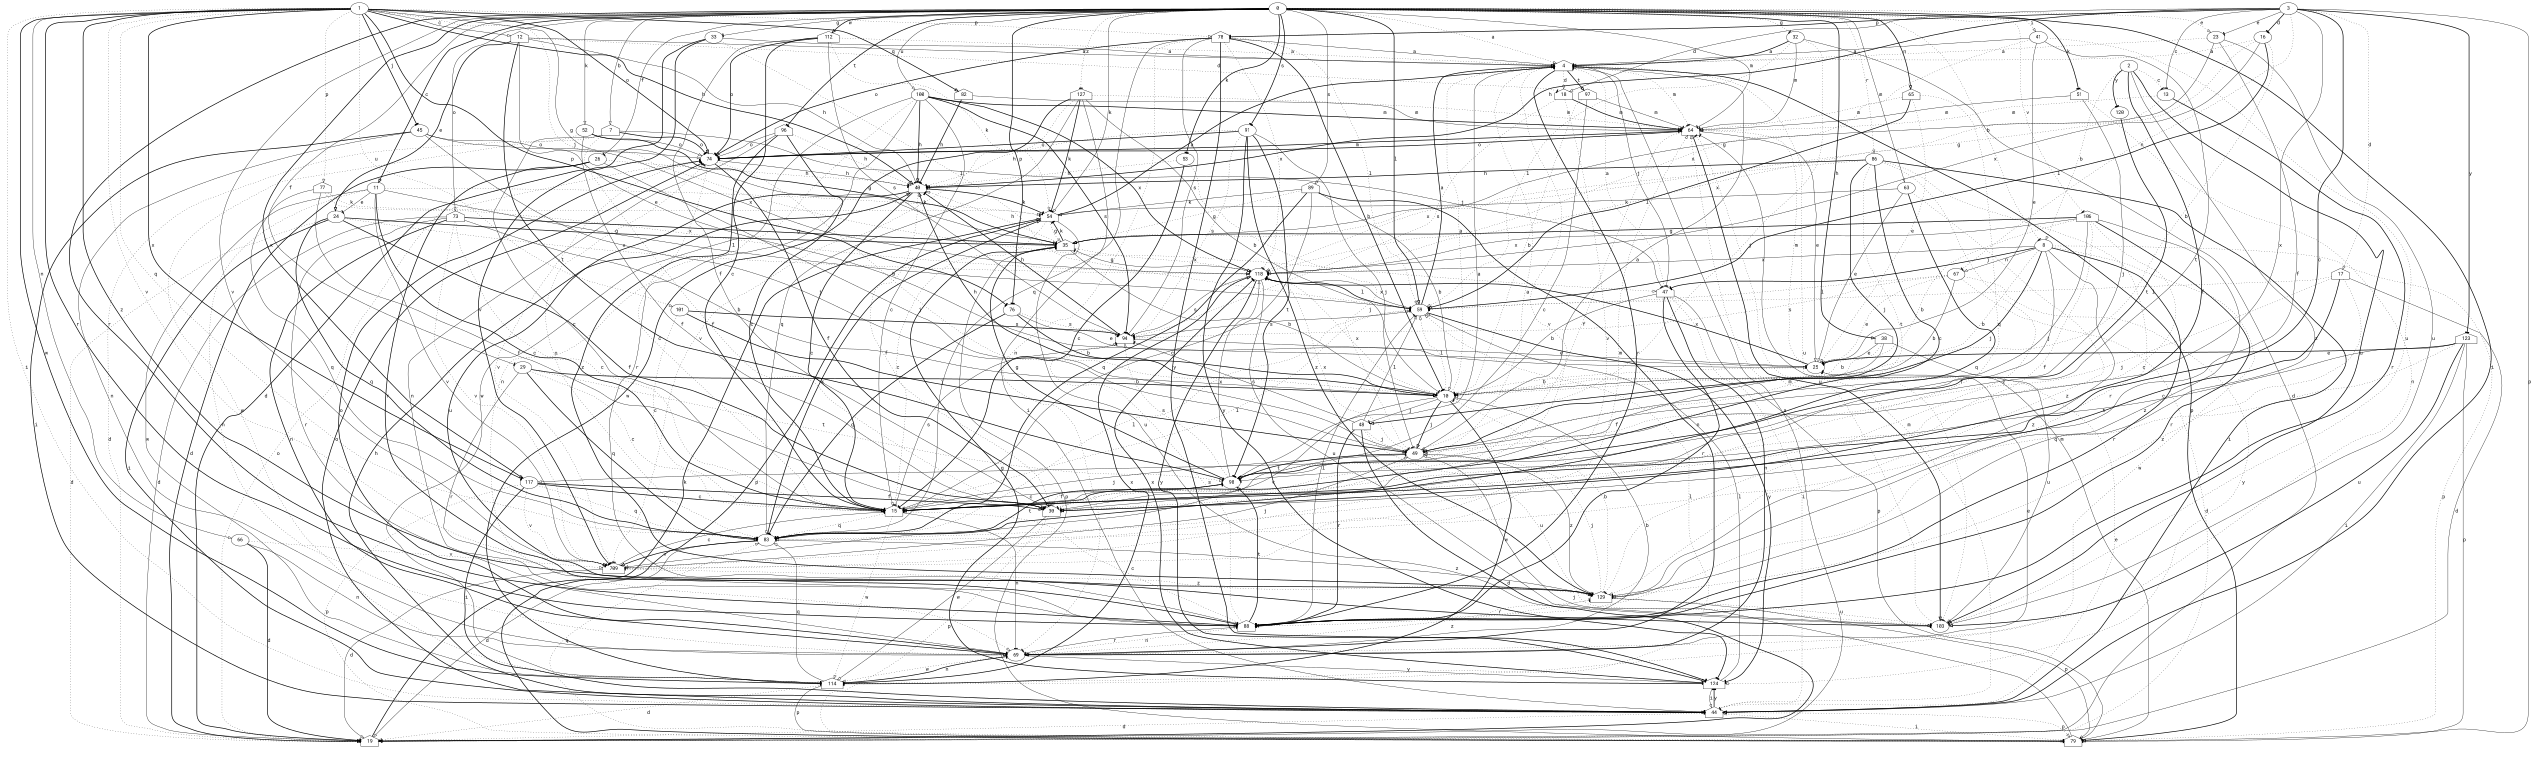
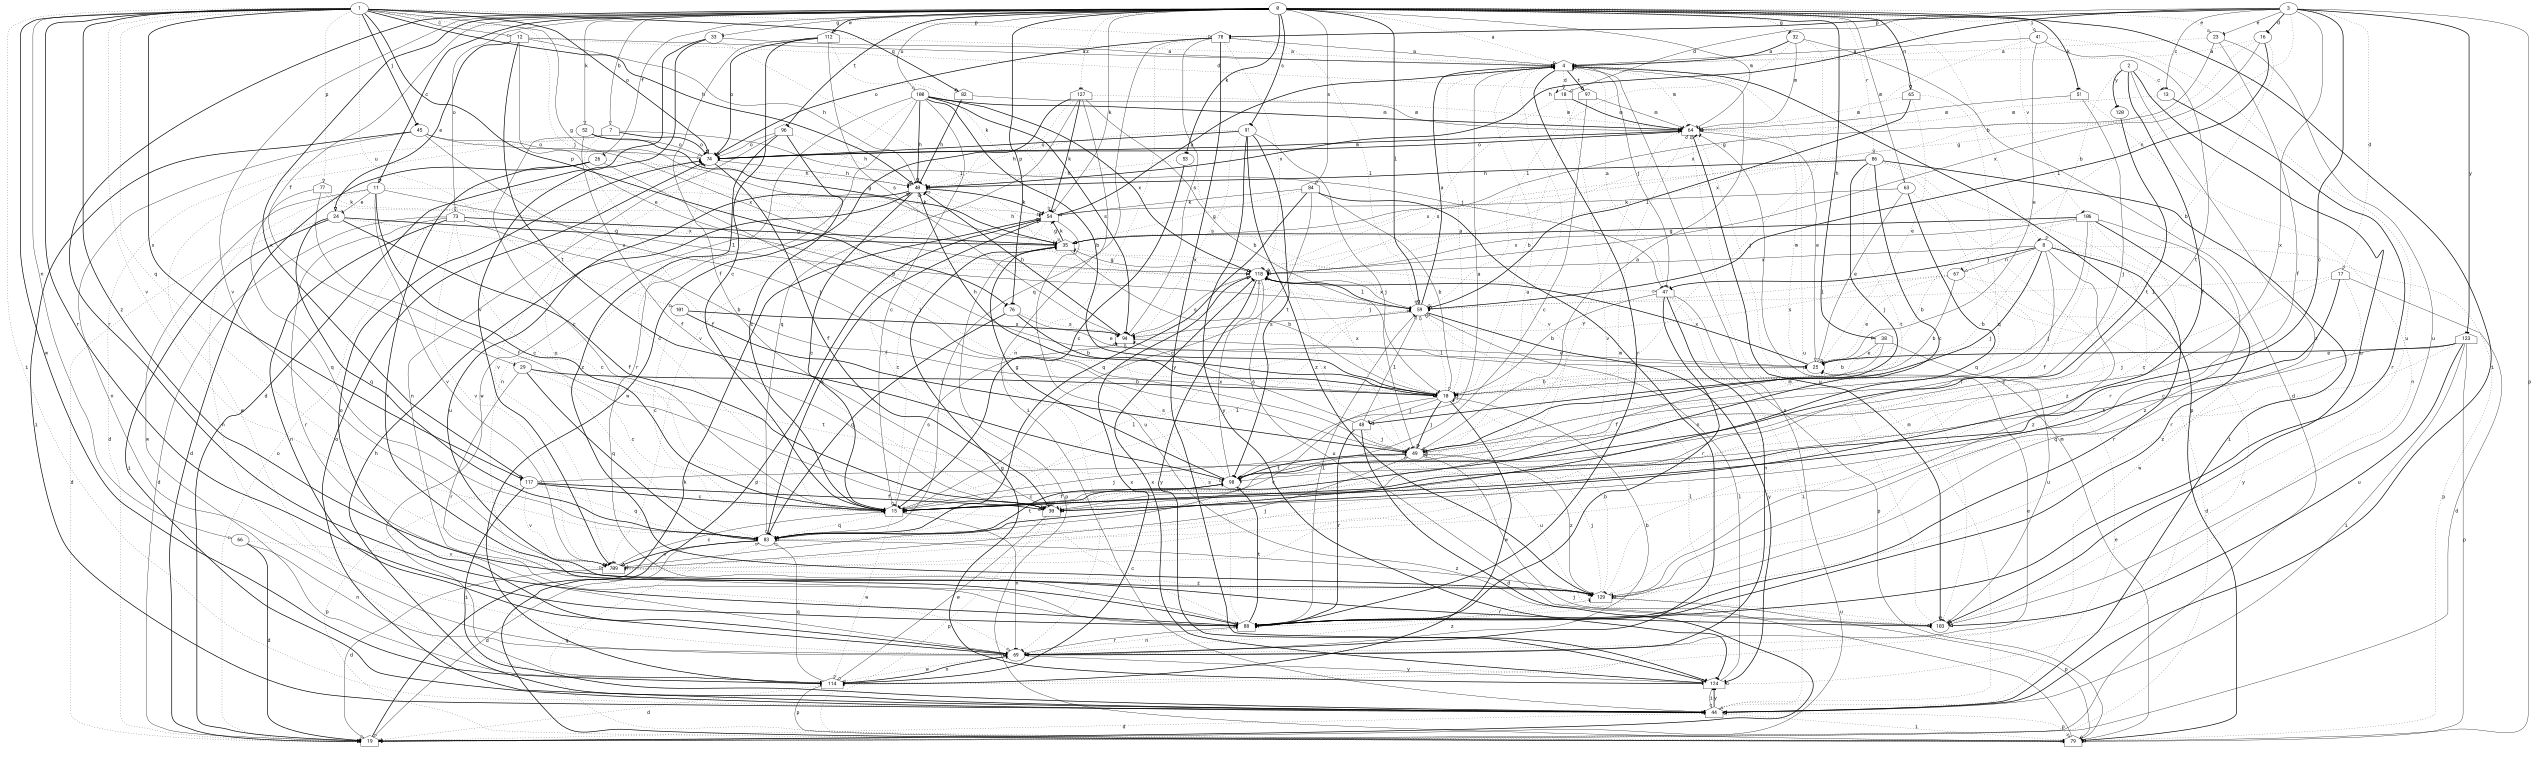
node "89": label "89" -> "84"
edge "78" -> "10": now "100" -> "10"
edge "47" -> "44": arrowhead tee -> onormal
